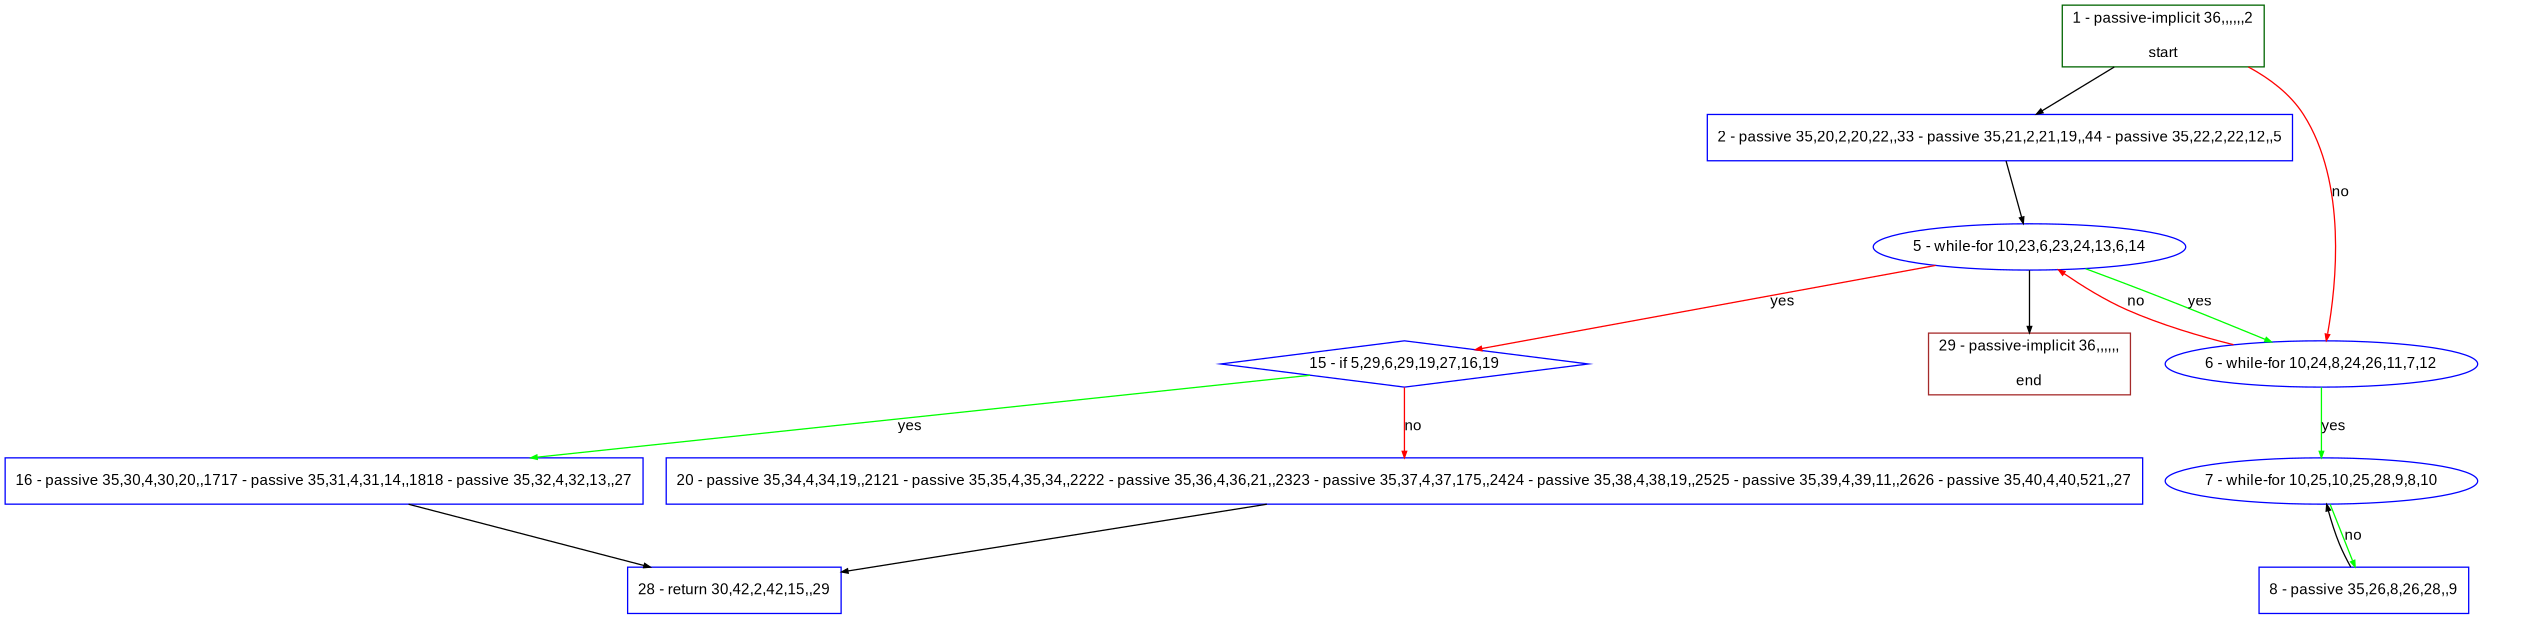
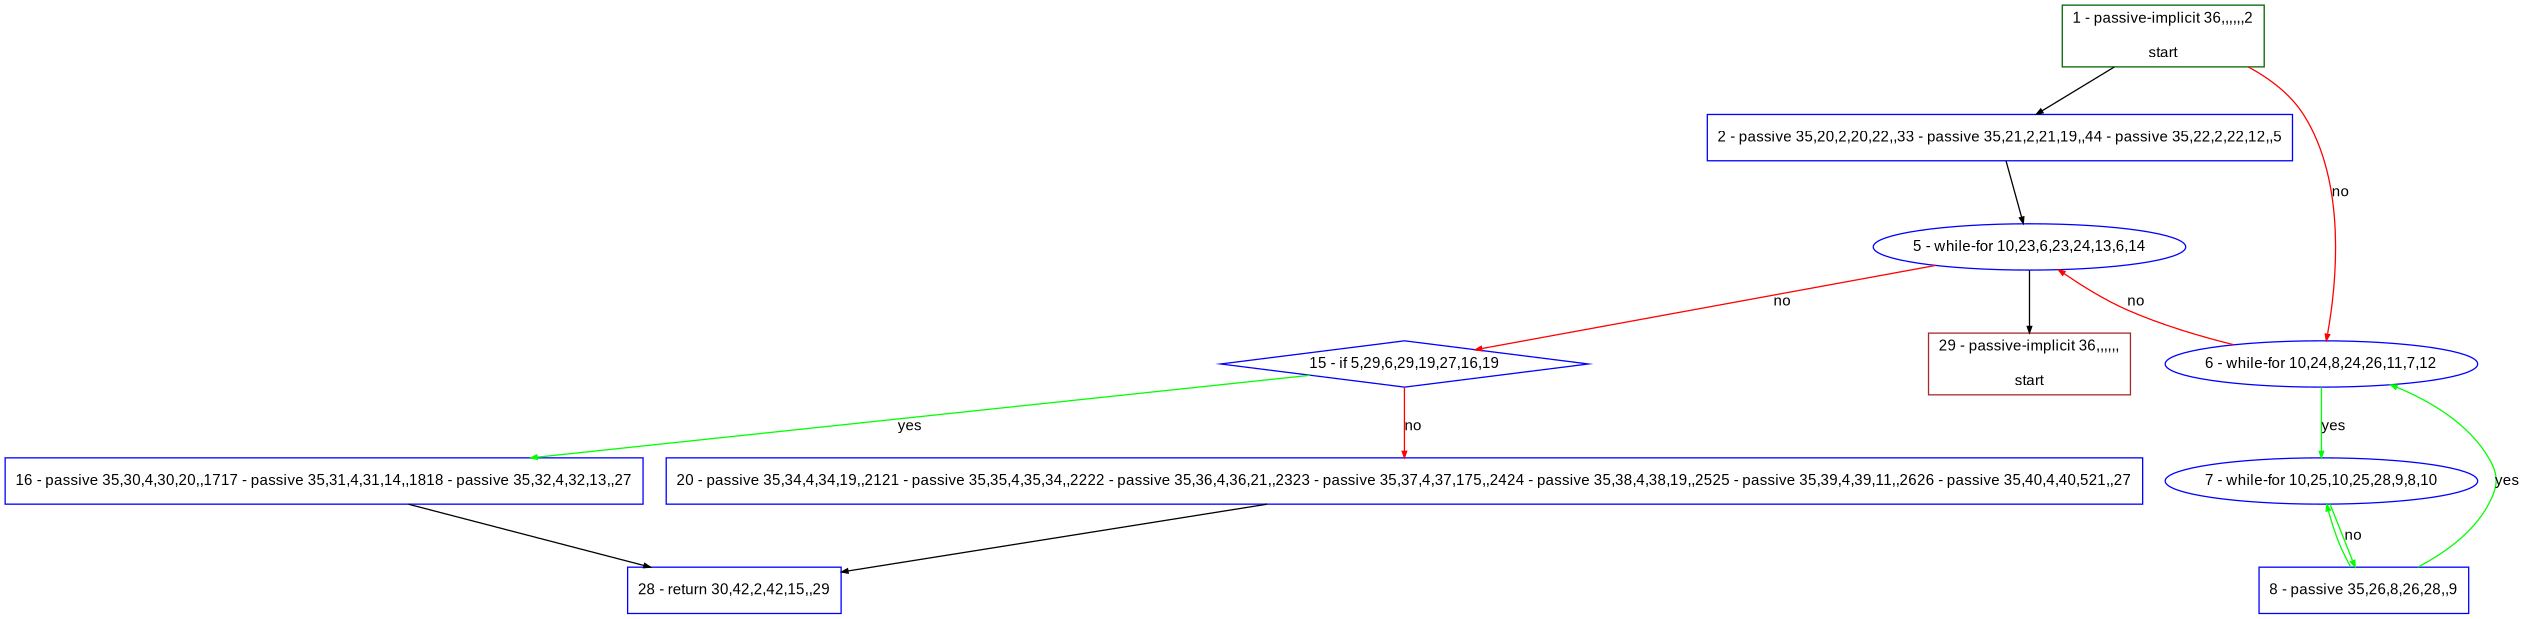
edge "5 - while-for 10,23,6,23,24,13,6,14" -> "15 - if 5,29,6,29,19,27,16,19": label "yes" -> "no"
edge "5 - while-for 10,23,6,23,24,13,6,14" -> "6 - while-for 10,24,8,24,26,11,7,12": now "8 - passive 35,26,8,26,28,,9" -> "6 - while-for 10,24,8,24,26,11,7,12"
node "29 - passive-implicit 36,,,,,, end": label "29 - passive-implicit 36,,,,,, end" -> "29 - passive-implicit 36,,,,,, start"
edge "8 - passive 35,26,8,26,28,,9" -> "7 - while-for 10,25,10,25,28,9,8,10": color #000000 -> #00ff00
